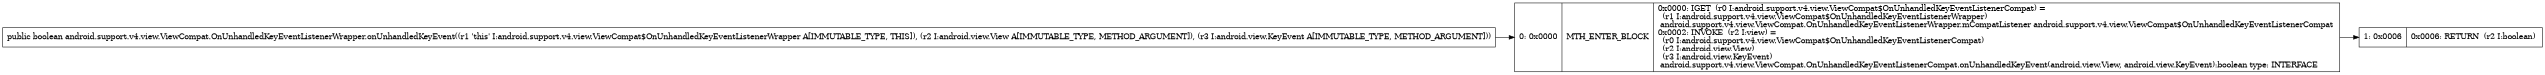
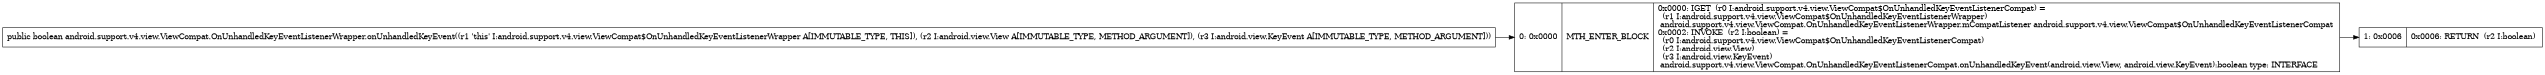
node "0: 0x0000": text "0x0002: INVOKE  (r2 I:view) =" -> "0x0002: INVOKE  (r2 I:boolean) ="
